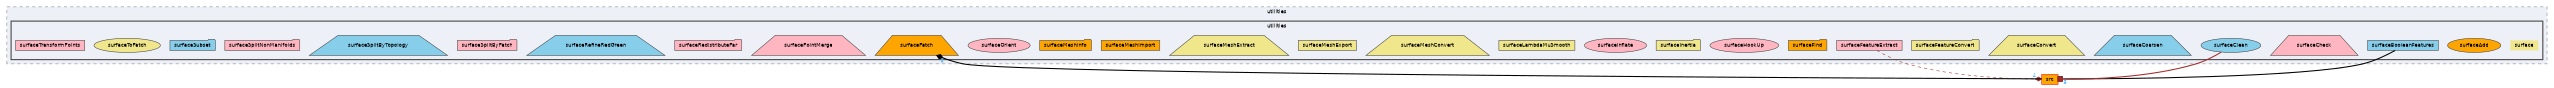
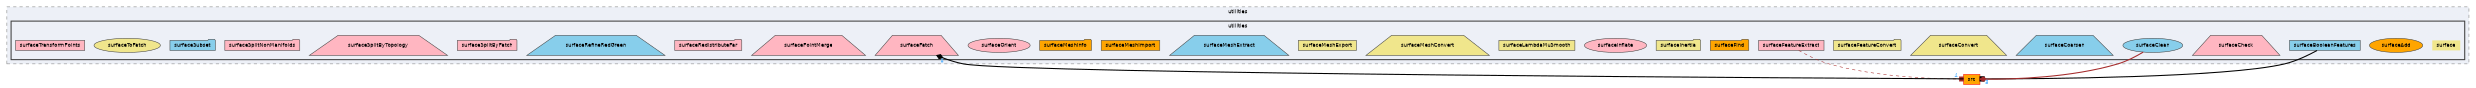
node "surfaceSplitByTopology": fillcolor skyblue -> lightpink
node "surfacePatch": fillcolor orange -> lightpink
node "surfaceMeshExtract": fillcolor khaki -> skyblue
node "surfaceHookUp": removed
edge "surfaceFeatureExtract" -> "src": arrowhead diamond -> box
edge "surfaceClean" -> "src": arrowhead box -> diamond
